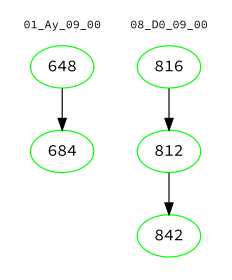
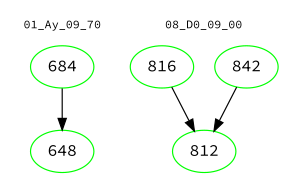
cluster "01_Ay_09_00": label "01_Ay_09_00" -> "01_Ay_09_70"
edge "648" -> "684": reversed
edge "812" -> "842": reversed
